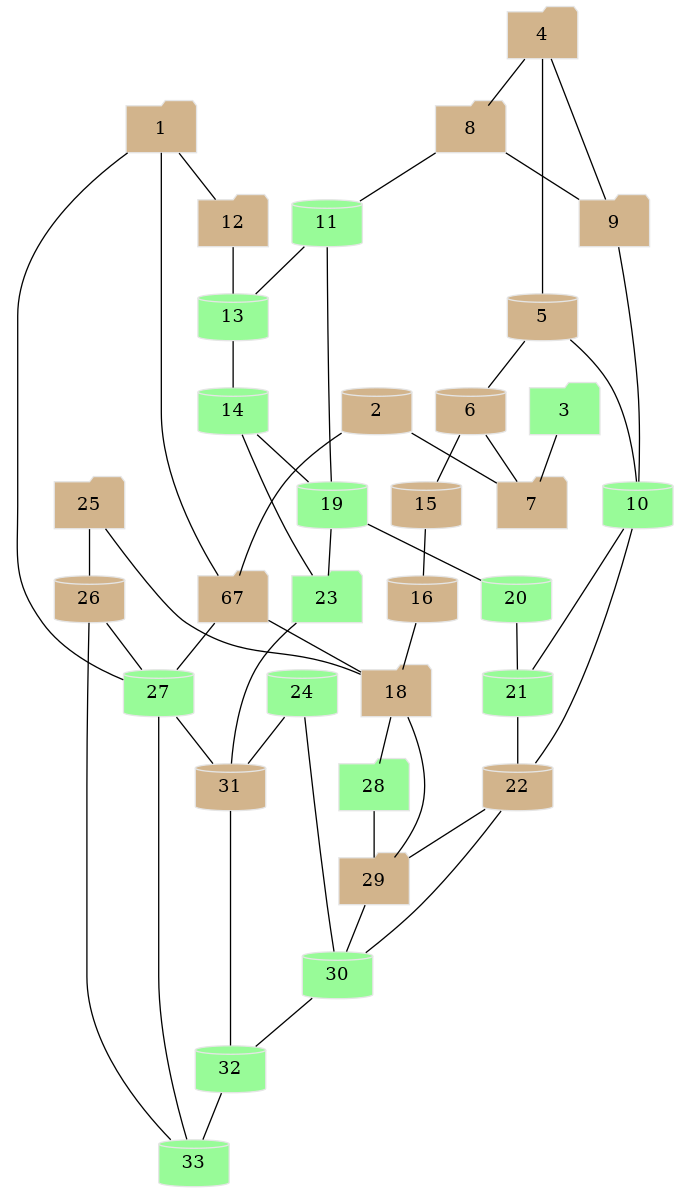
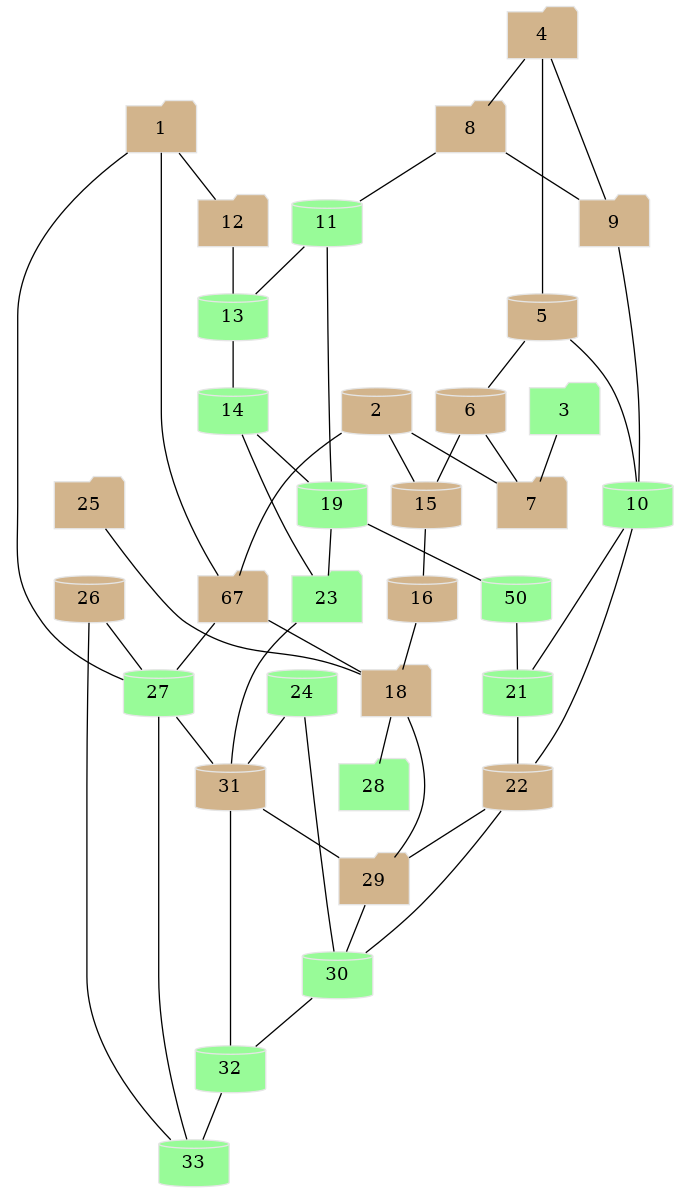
edge "2" -- "15": added
edge "25" -- "26": removed
node "20": label "20" -> "50"
edge "28" -- "29": now "31" -- "29"
